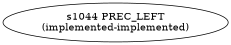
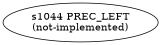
node "s1044 PREC_LEFT (implemented-implemented)": label "s1044 PREC_LEFT (implemented-implemented)" -> "s1044 PREC_LEFT (not-implemented)"
